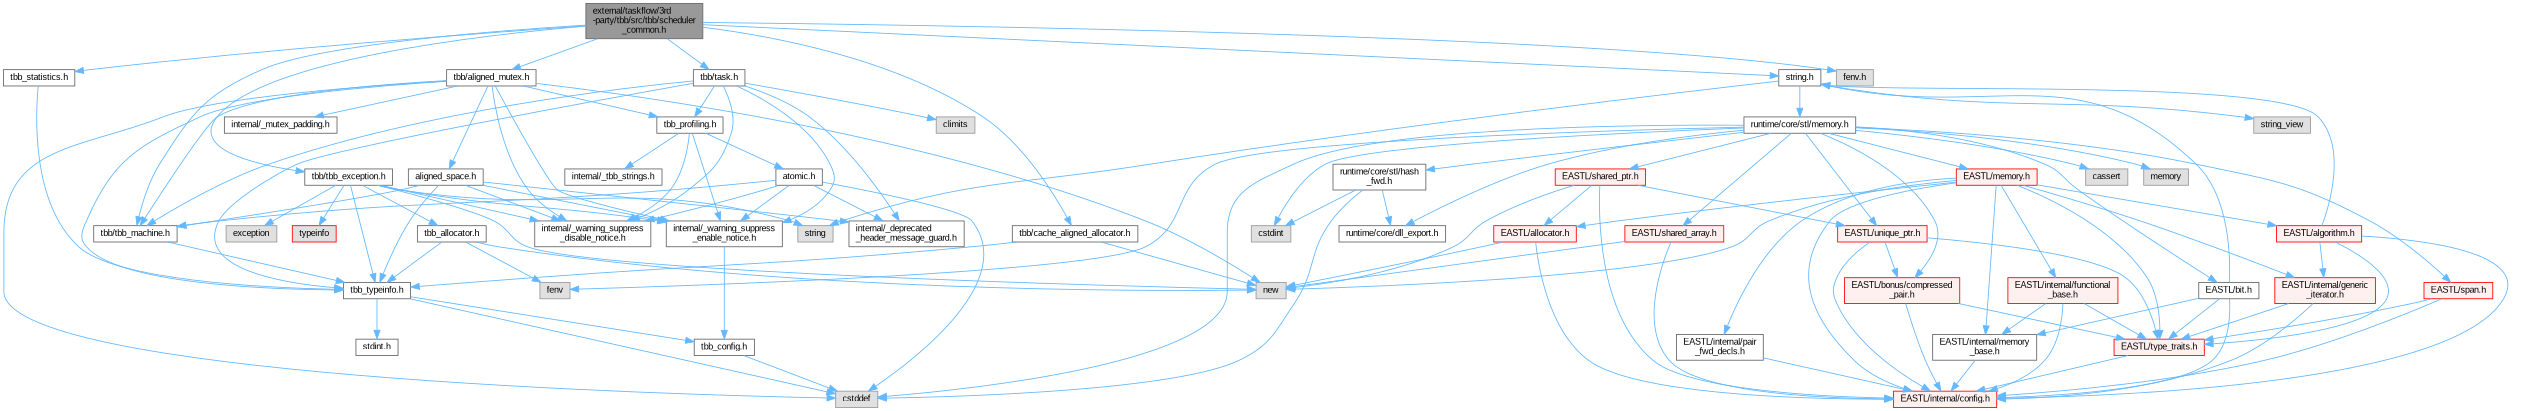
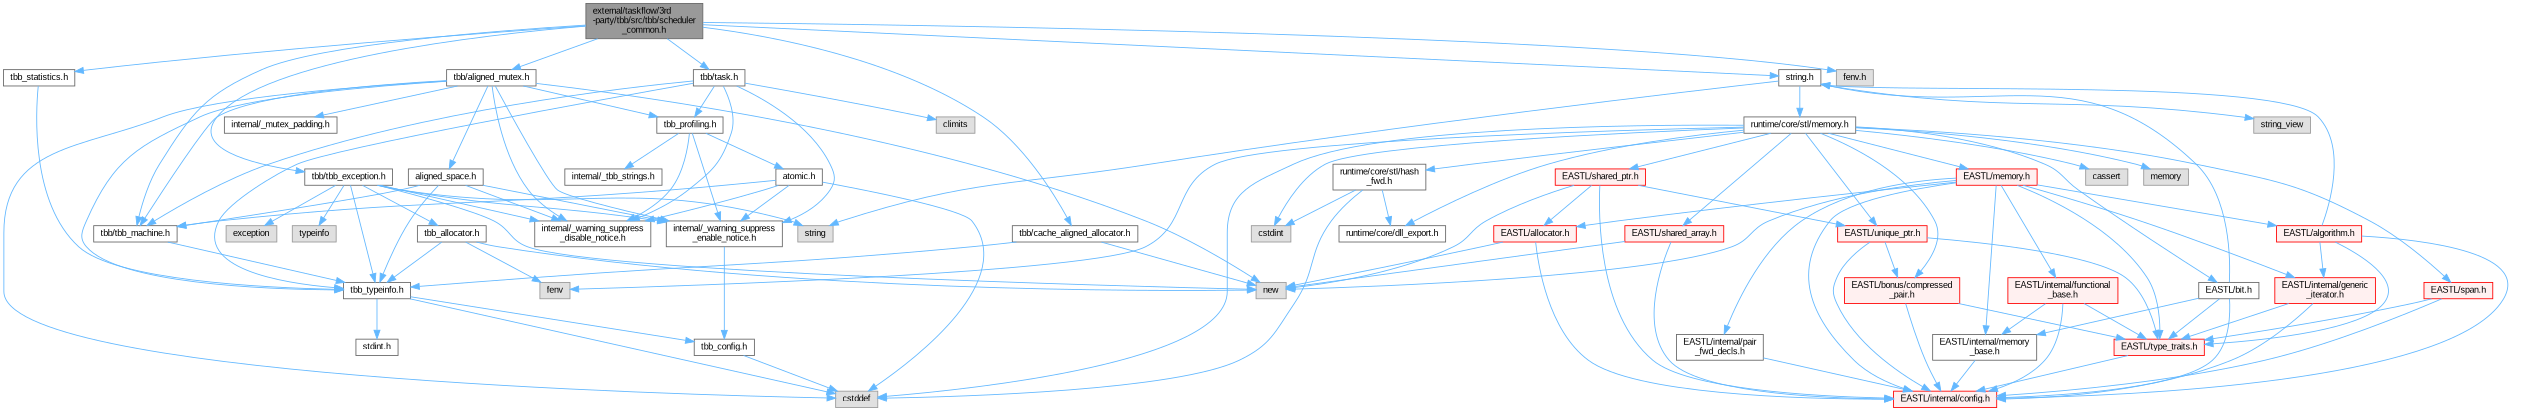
node "typeinfo": color red -> grey60
node "internal/_deprecated _header_message_guard.h": removed
